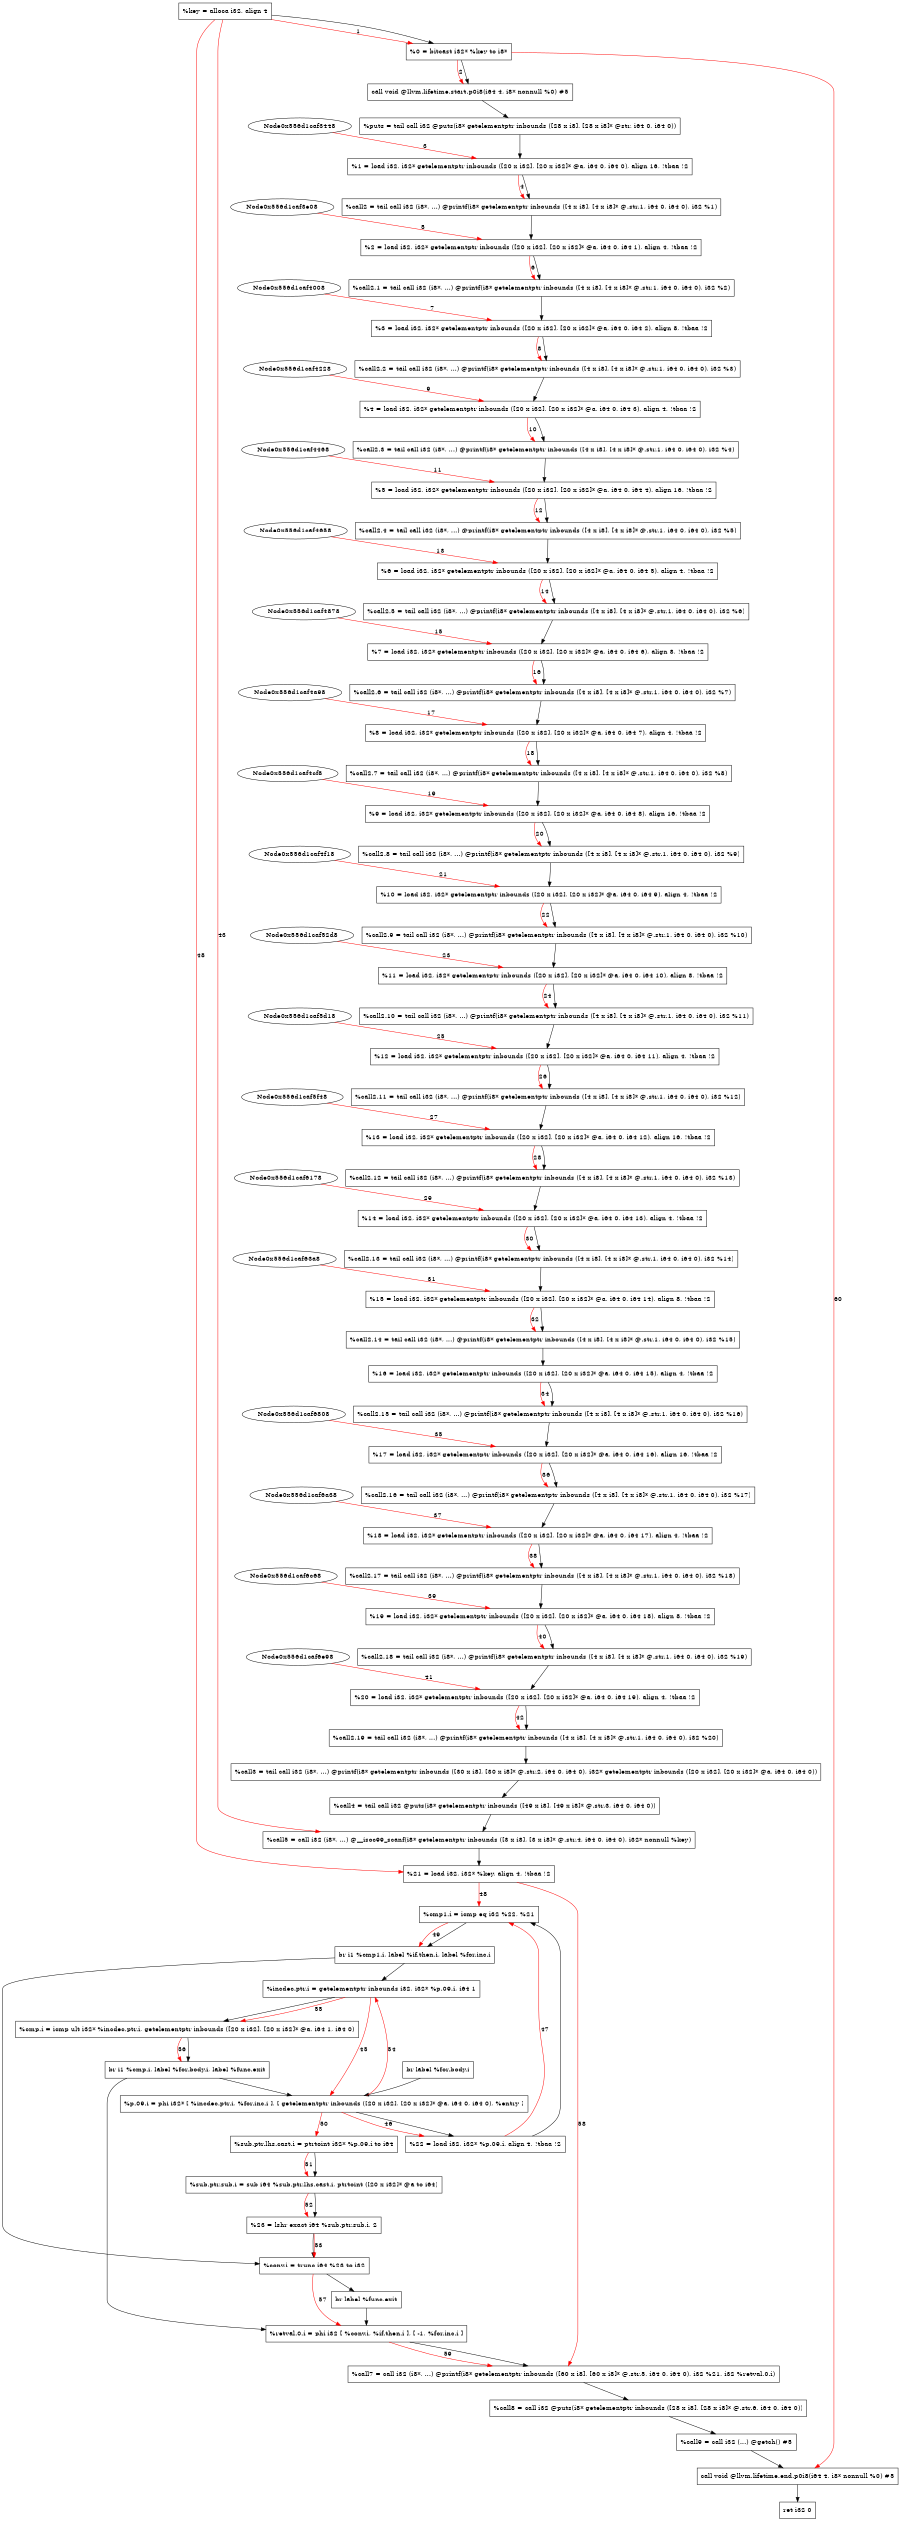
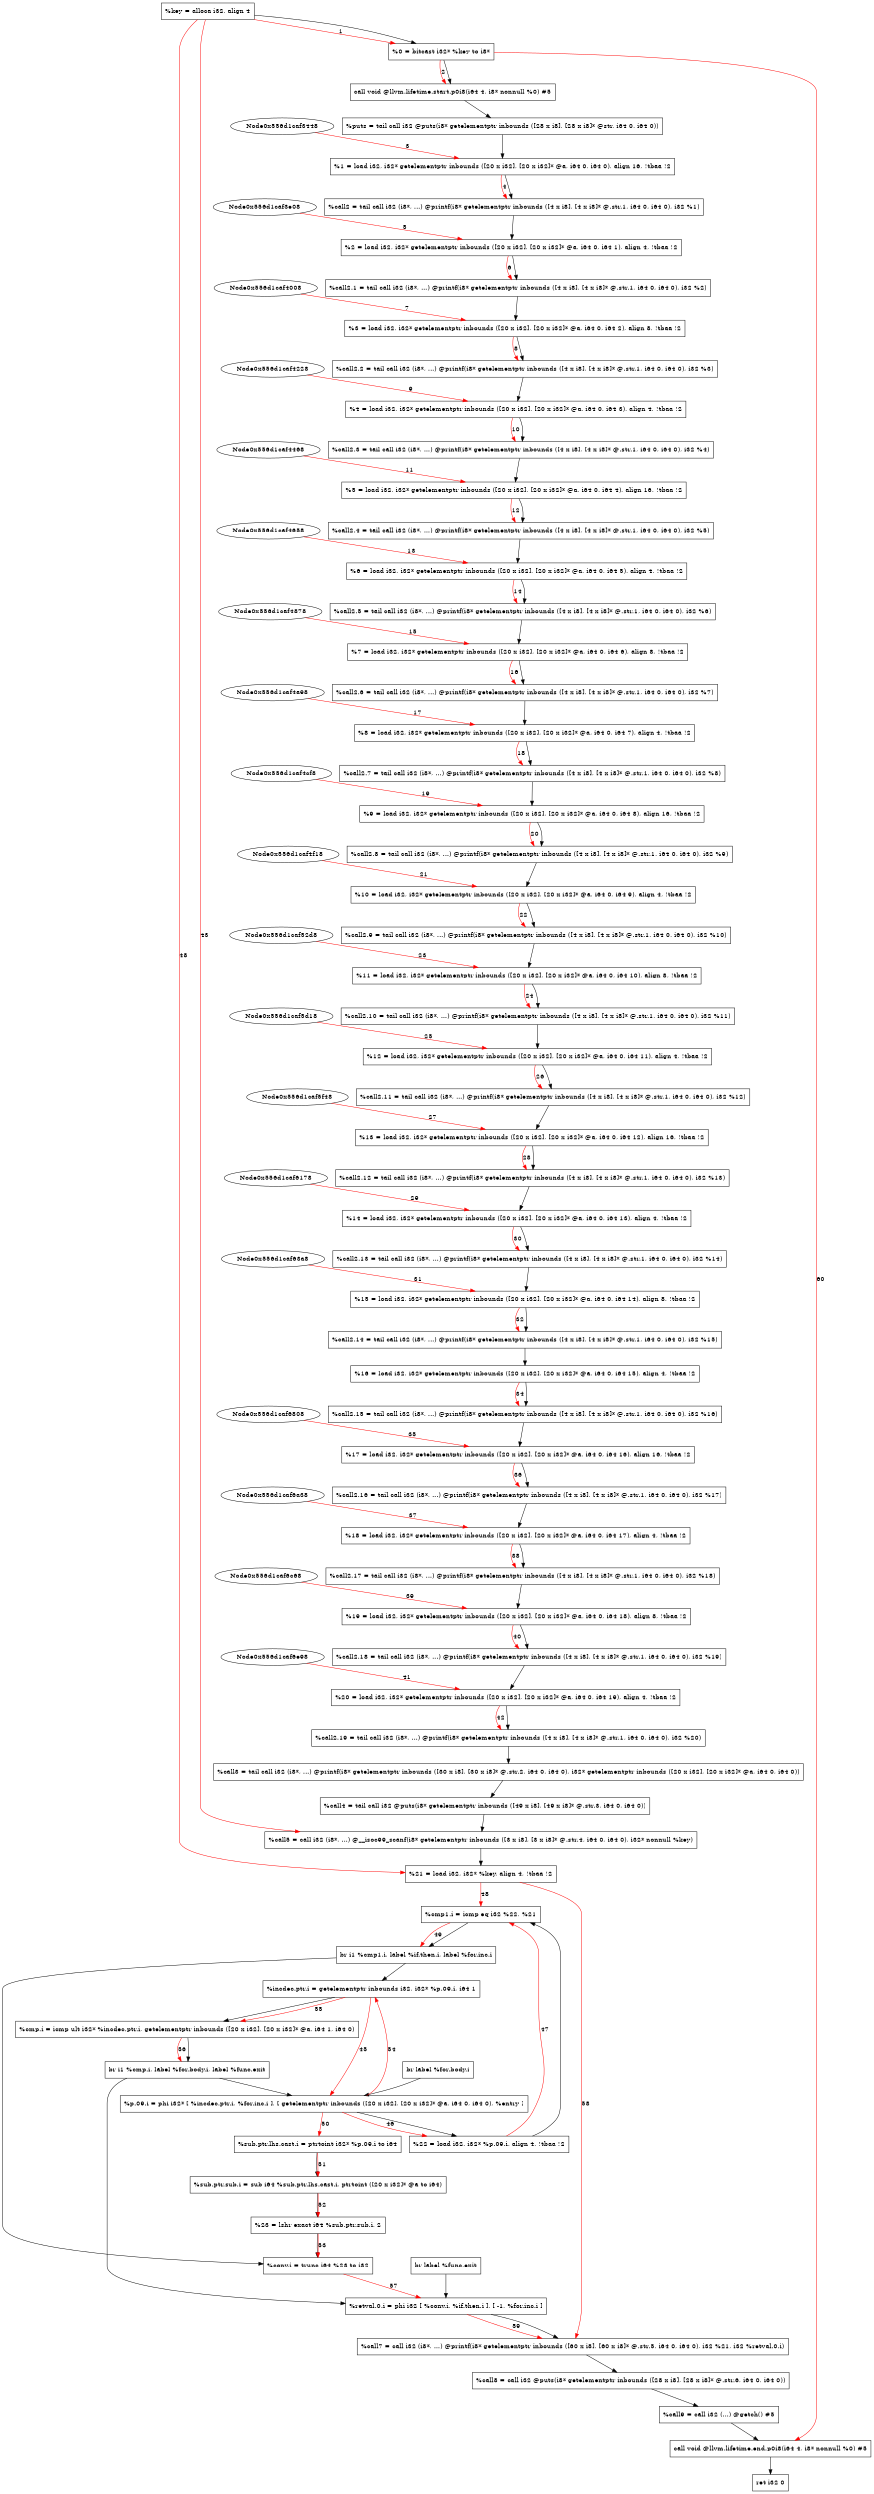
edge "%conv.i = trunc i64 %23 to i32" -> "br label %func.exit": removed
